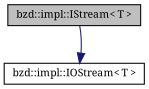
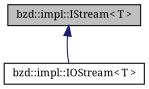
edge "bzd::impl::IStream< T >" -> "bzd::impl::IOStream< T >": reversed
